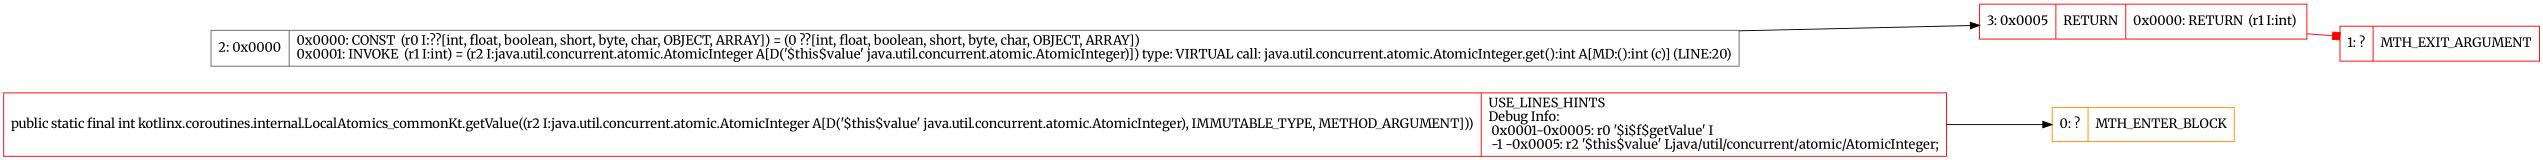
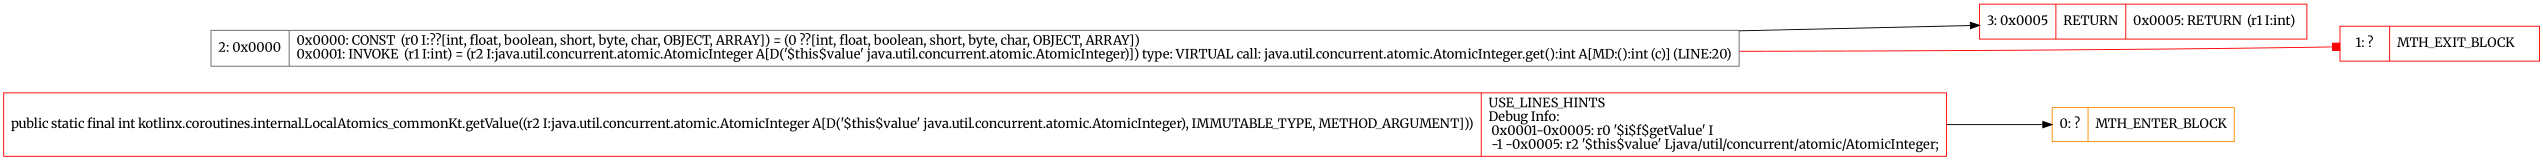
node "3: 0x0005": text "0x0000: RETURN  (r1 I:int)" -> "0x0005: RETURN  (r1 I:int)"
edge "3: 0x0005" -> "1: ?": now "2: 0x0000" -> "1: ?"
node "1: ?": text "MTH_EXIT_ARGUMENT" -> "MTH_EXIT_BLOCK"
